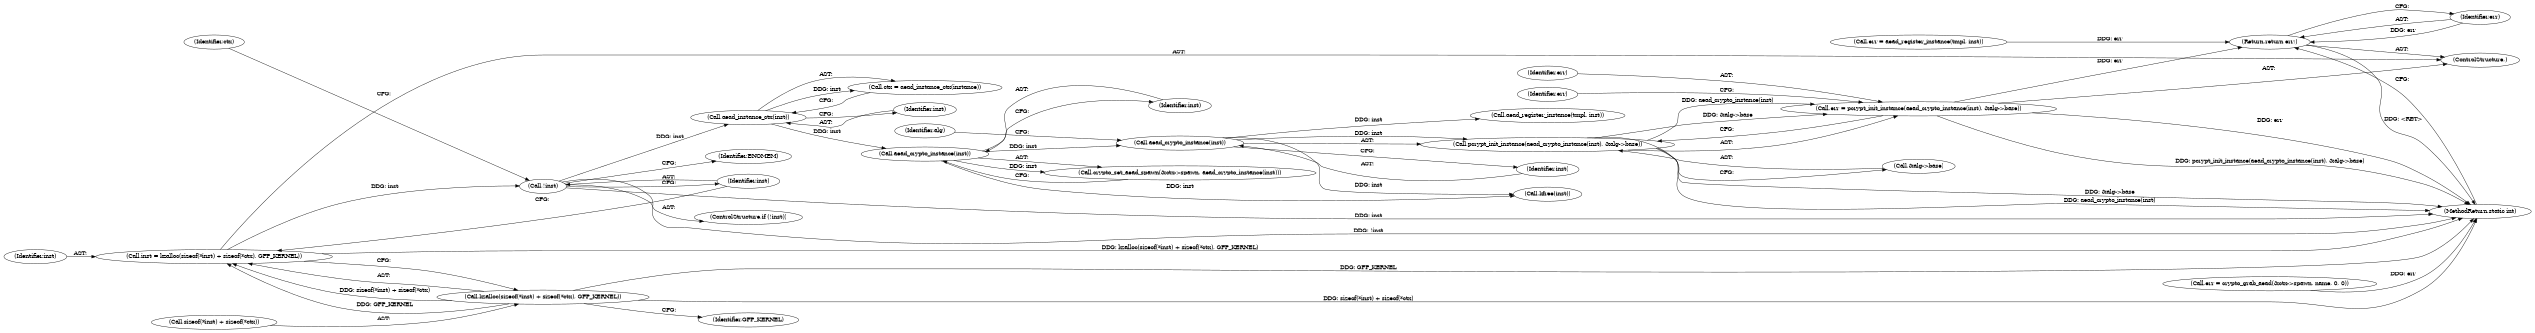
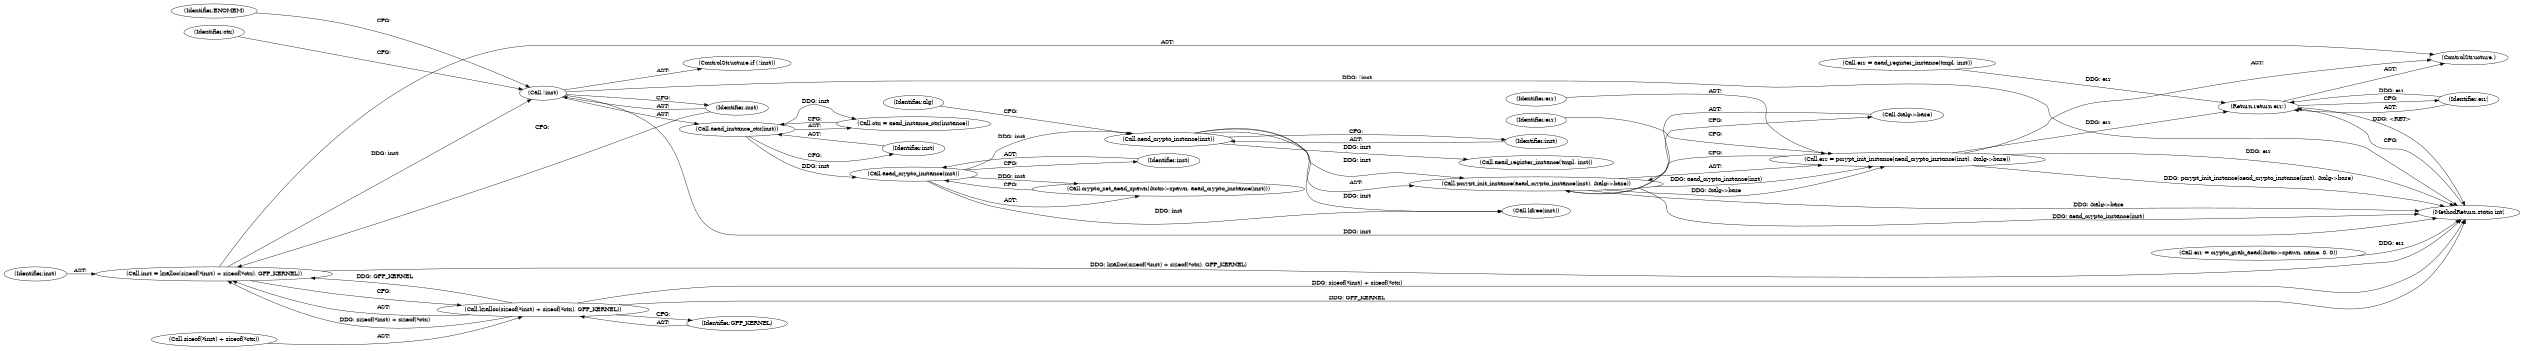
edge "(Call,!inst)" -> "(Call,aead_instance_ctx(inst))": label "DDG: inst" -> "AST: "
edge "(Call,!inst)" -> "(Identifier,ENOMEM)": reversed
edge "(Identifier,GFP_KERNEL)" -> "(Call,kzalloc(sizeof(*inst) + sizeof(*ctx), GFP_KERNEL))": added, label "AST:"
